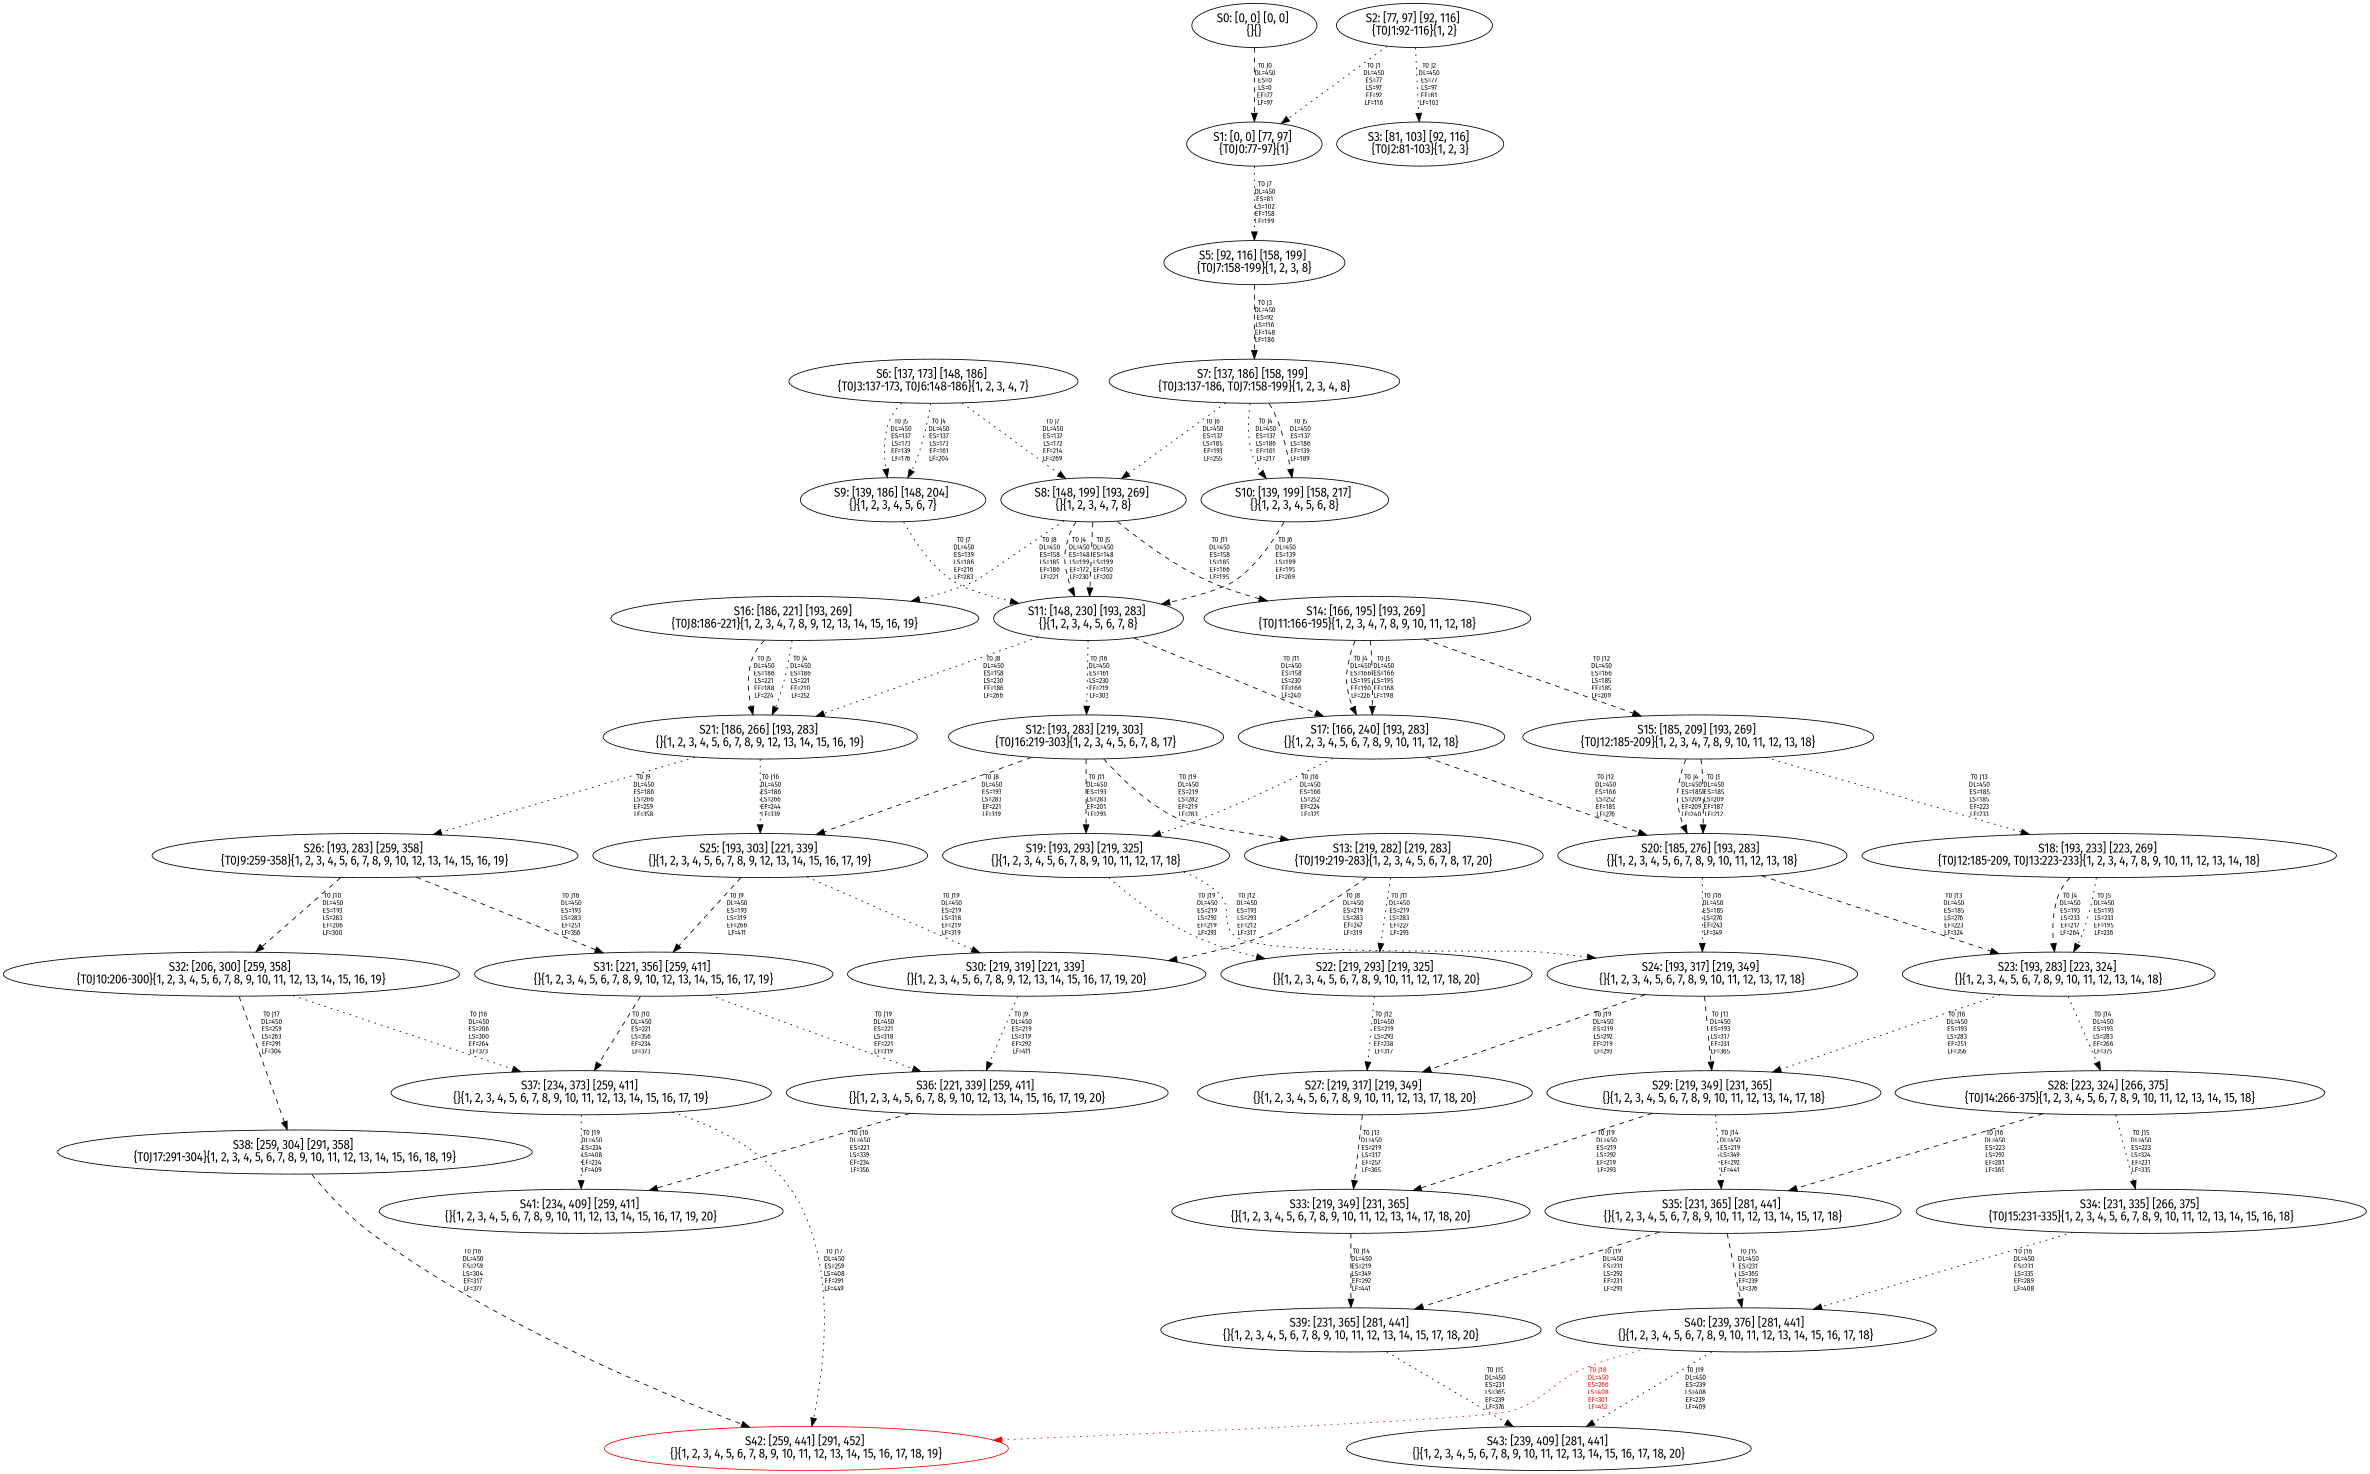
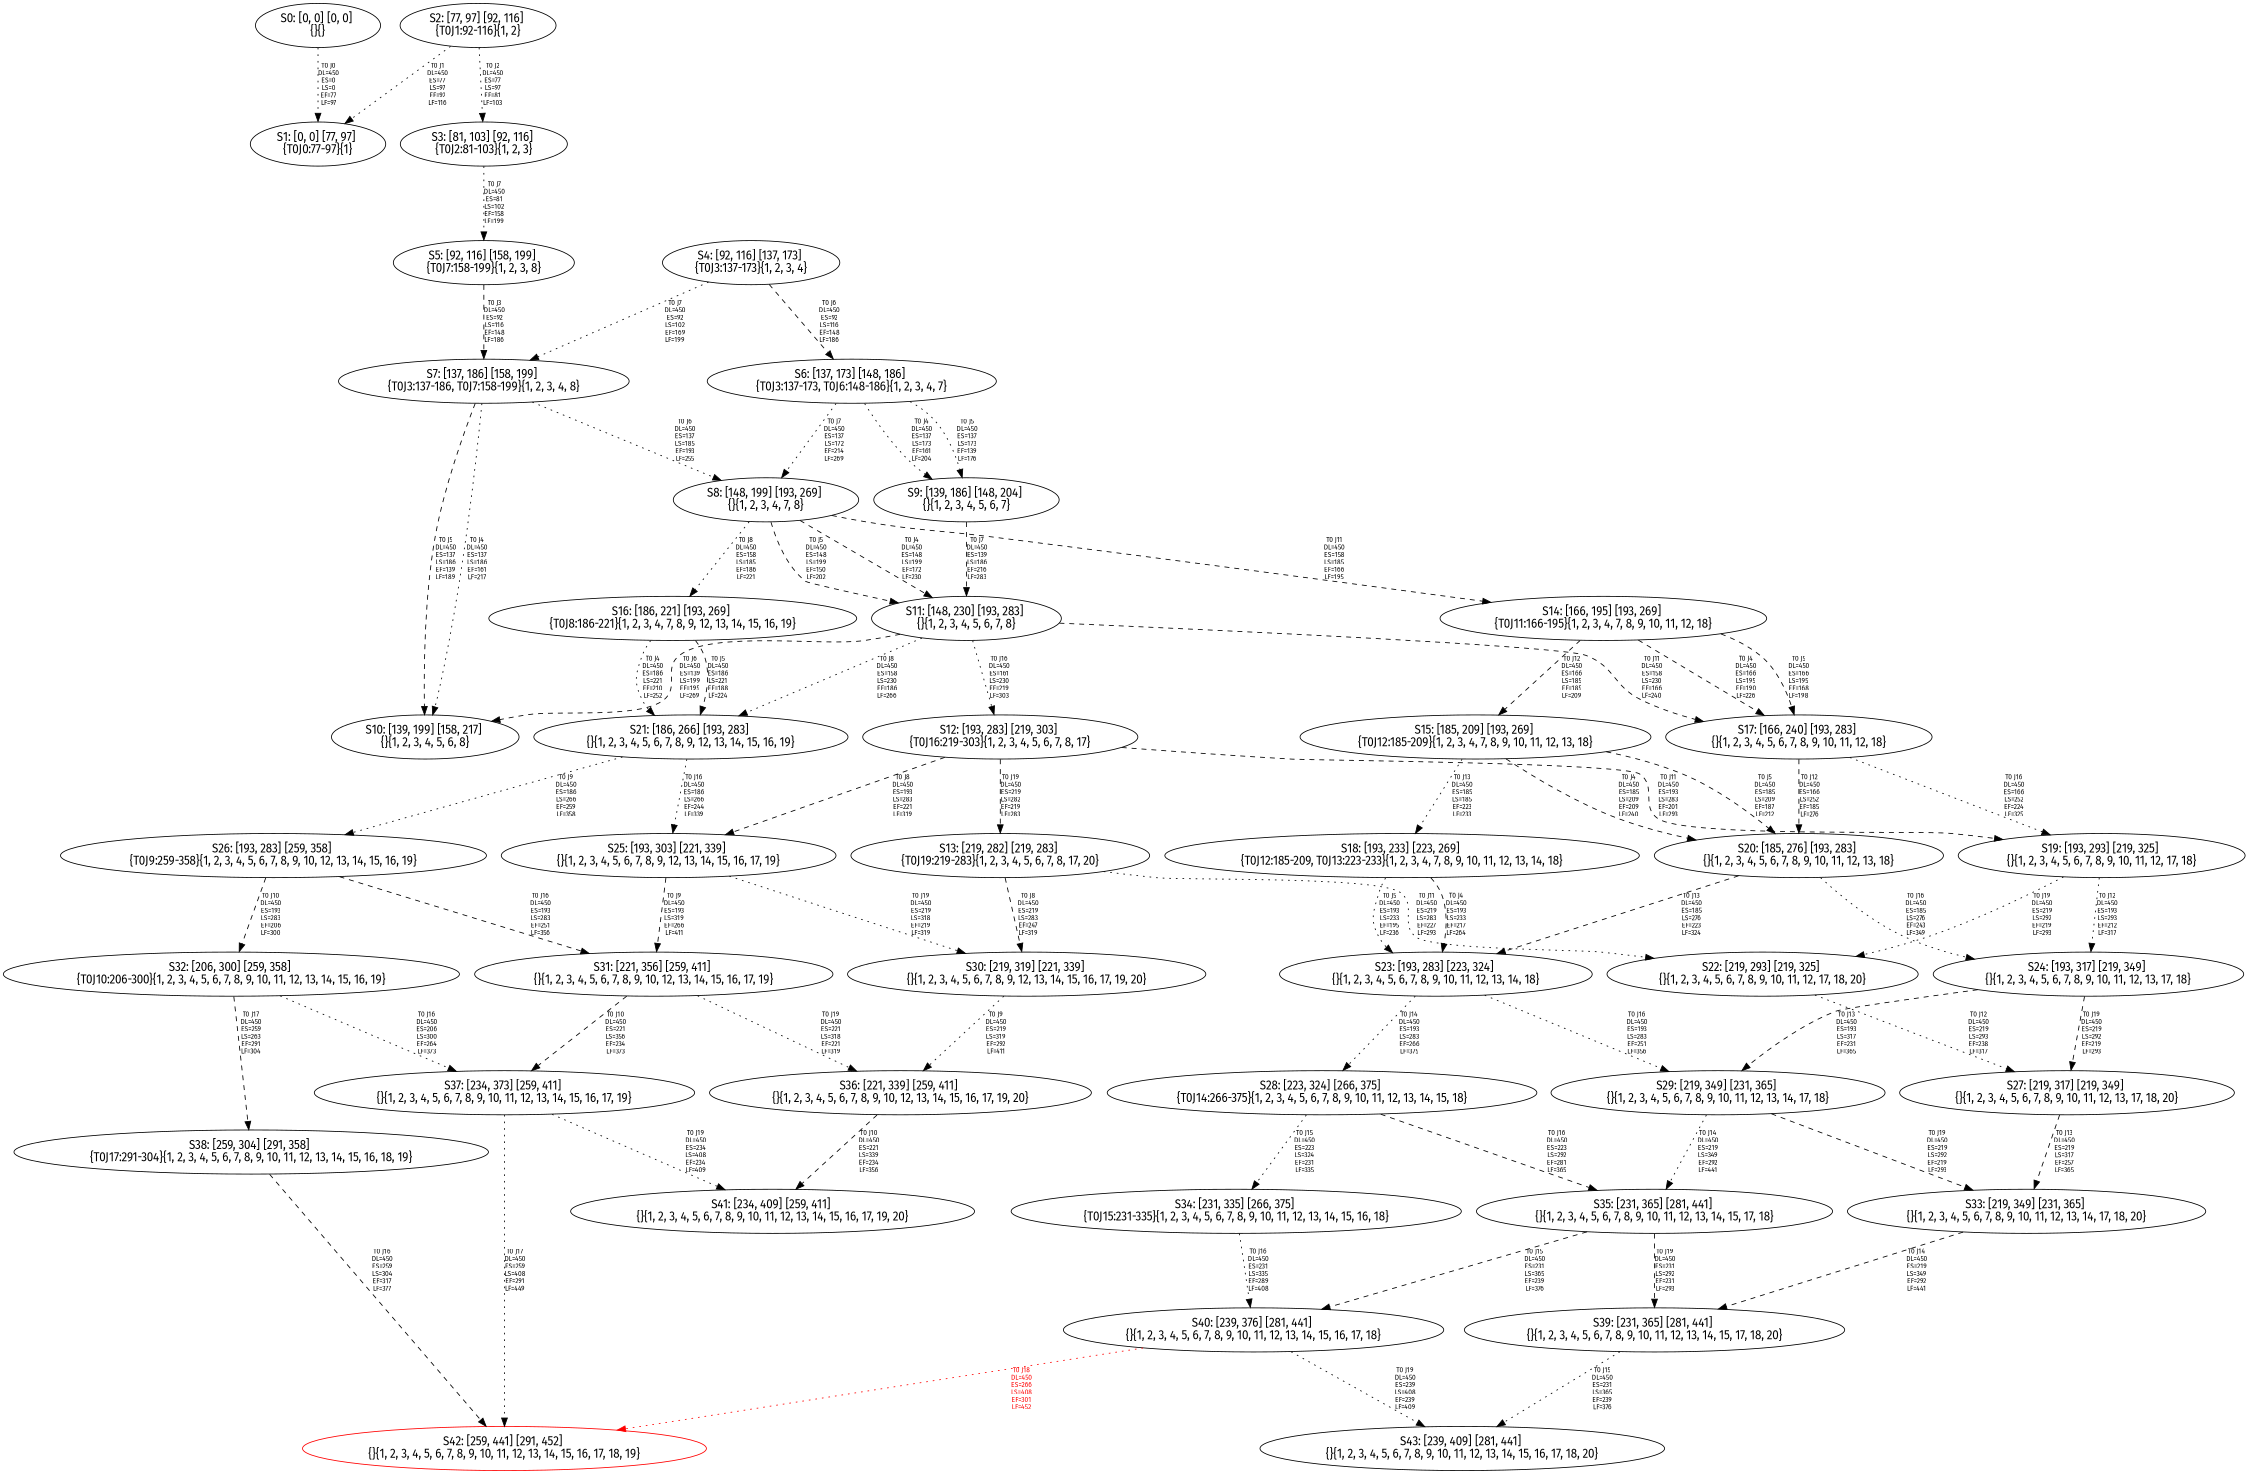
edge "S0: [0, 0] [0, 0] {}{}" -> "S1: [0, 0] [77, 97] {T0J0:77-97}{1}": style dashed -> dotted
edge "S1: [0, 0] [77, 97] {T0J0:77-97}{1}" -> "S5: [92, 116] [158, 199] {T0J7:158-199}{1, 2, 3, 8}": now "S3: [81, 103] [92, 116] {T0J2:81-103}{1, 2, 3}" -> "S5: [92, 116] [158, 199] {T0J7:158-199}{1, 2, 3, 8}"
node "S4: [92, 116] [137, 173] {T0J3:137-173}{1, 2, 3, 4}": added
edge "S9: [139, 186] [148, 204] {}{1, 2, 3, 4, 5, 6, 7}" -> "S11: [148, 230] [193, 283] {}{1, 2, 3, 4, 5, 6, 7, 8}": style dotted -> dashed
edge "S10: [139, 199] [158, 217] {}{1, 2, 3, 4, 5, 6, 8}" -> "S11: [148, 230] [193, 283] {}{1, 2, 3, 4, 5, 6, 7, 8}": reversed
